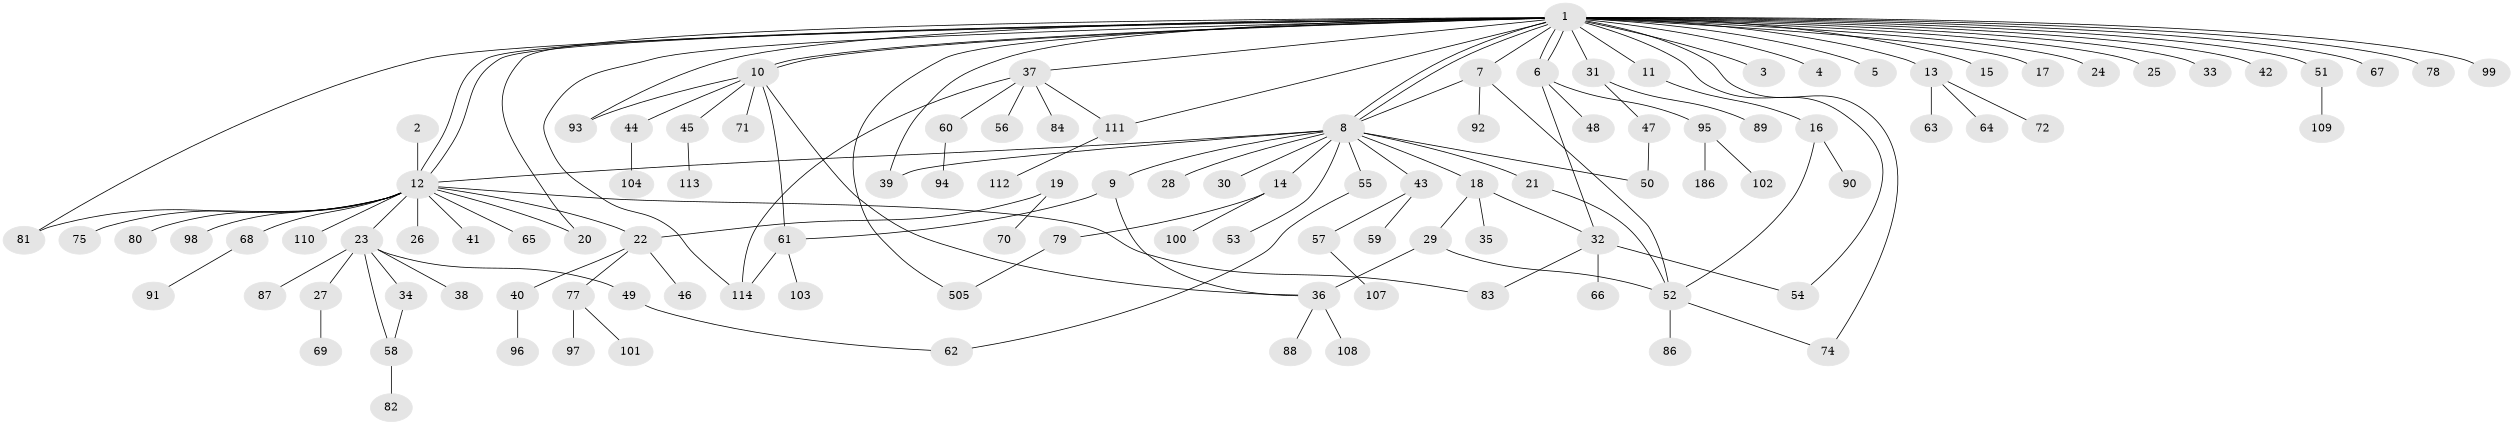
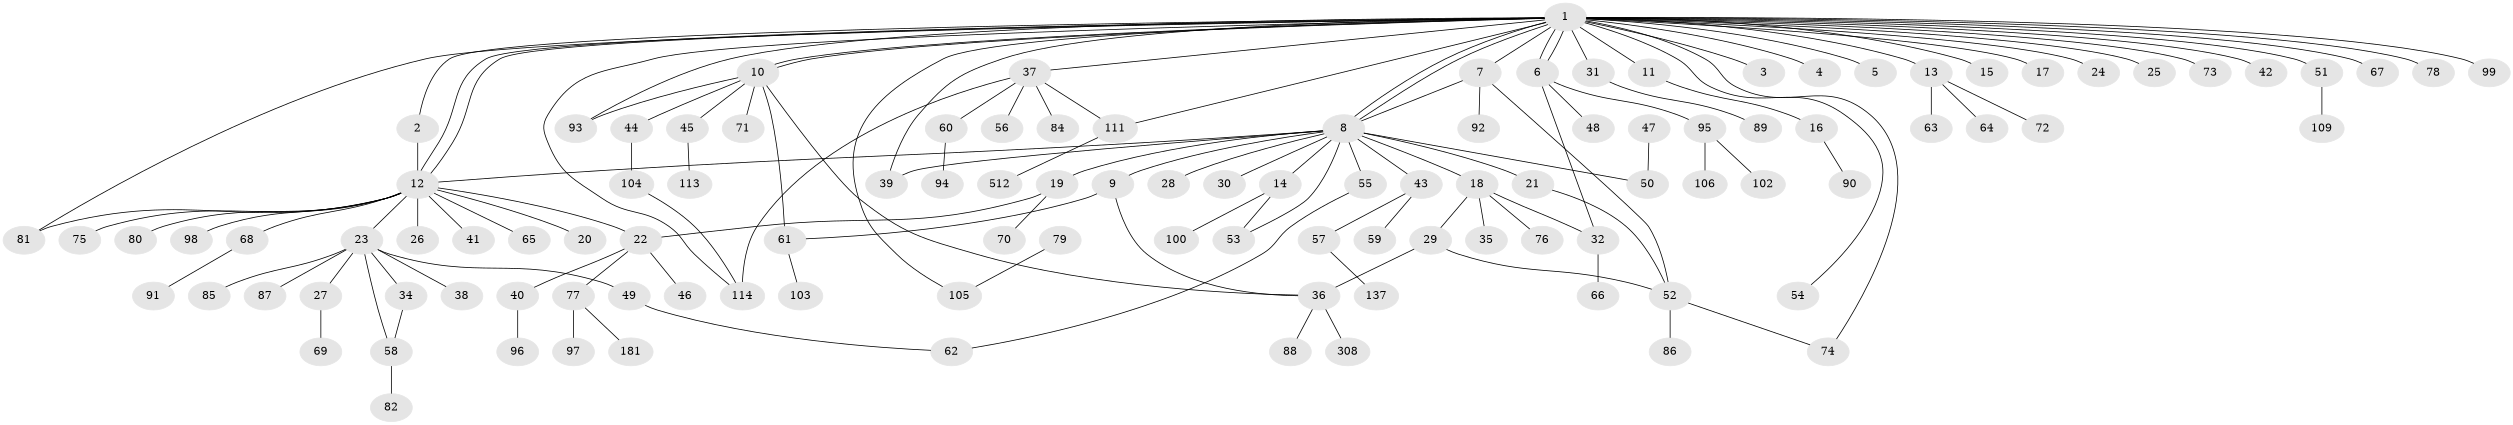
edge "1" -- "20": now "1" -- "2"
node "33": label "33" -> "73"
edge "31" -- "47": removed
edge "8" -- "19": added
node "112": label "112" -> "512"
node "186": label "186" -> "106"
edge "14" -- "79": now "14" -- "53"
edge "16" -- "52": removed
node "110": removed
node "76": added
edge "61" -- "114": now "104" -- "114"
edge "32" -- "54": removed
node "85": added
node "505": label "505" -> "105"
node "107": label "107" -> "137"
node "83": removed
node "101": label "101" -> "181"
node "108": label "108" -> "308"
